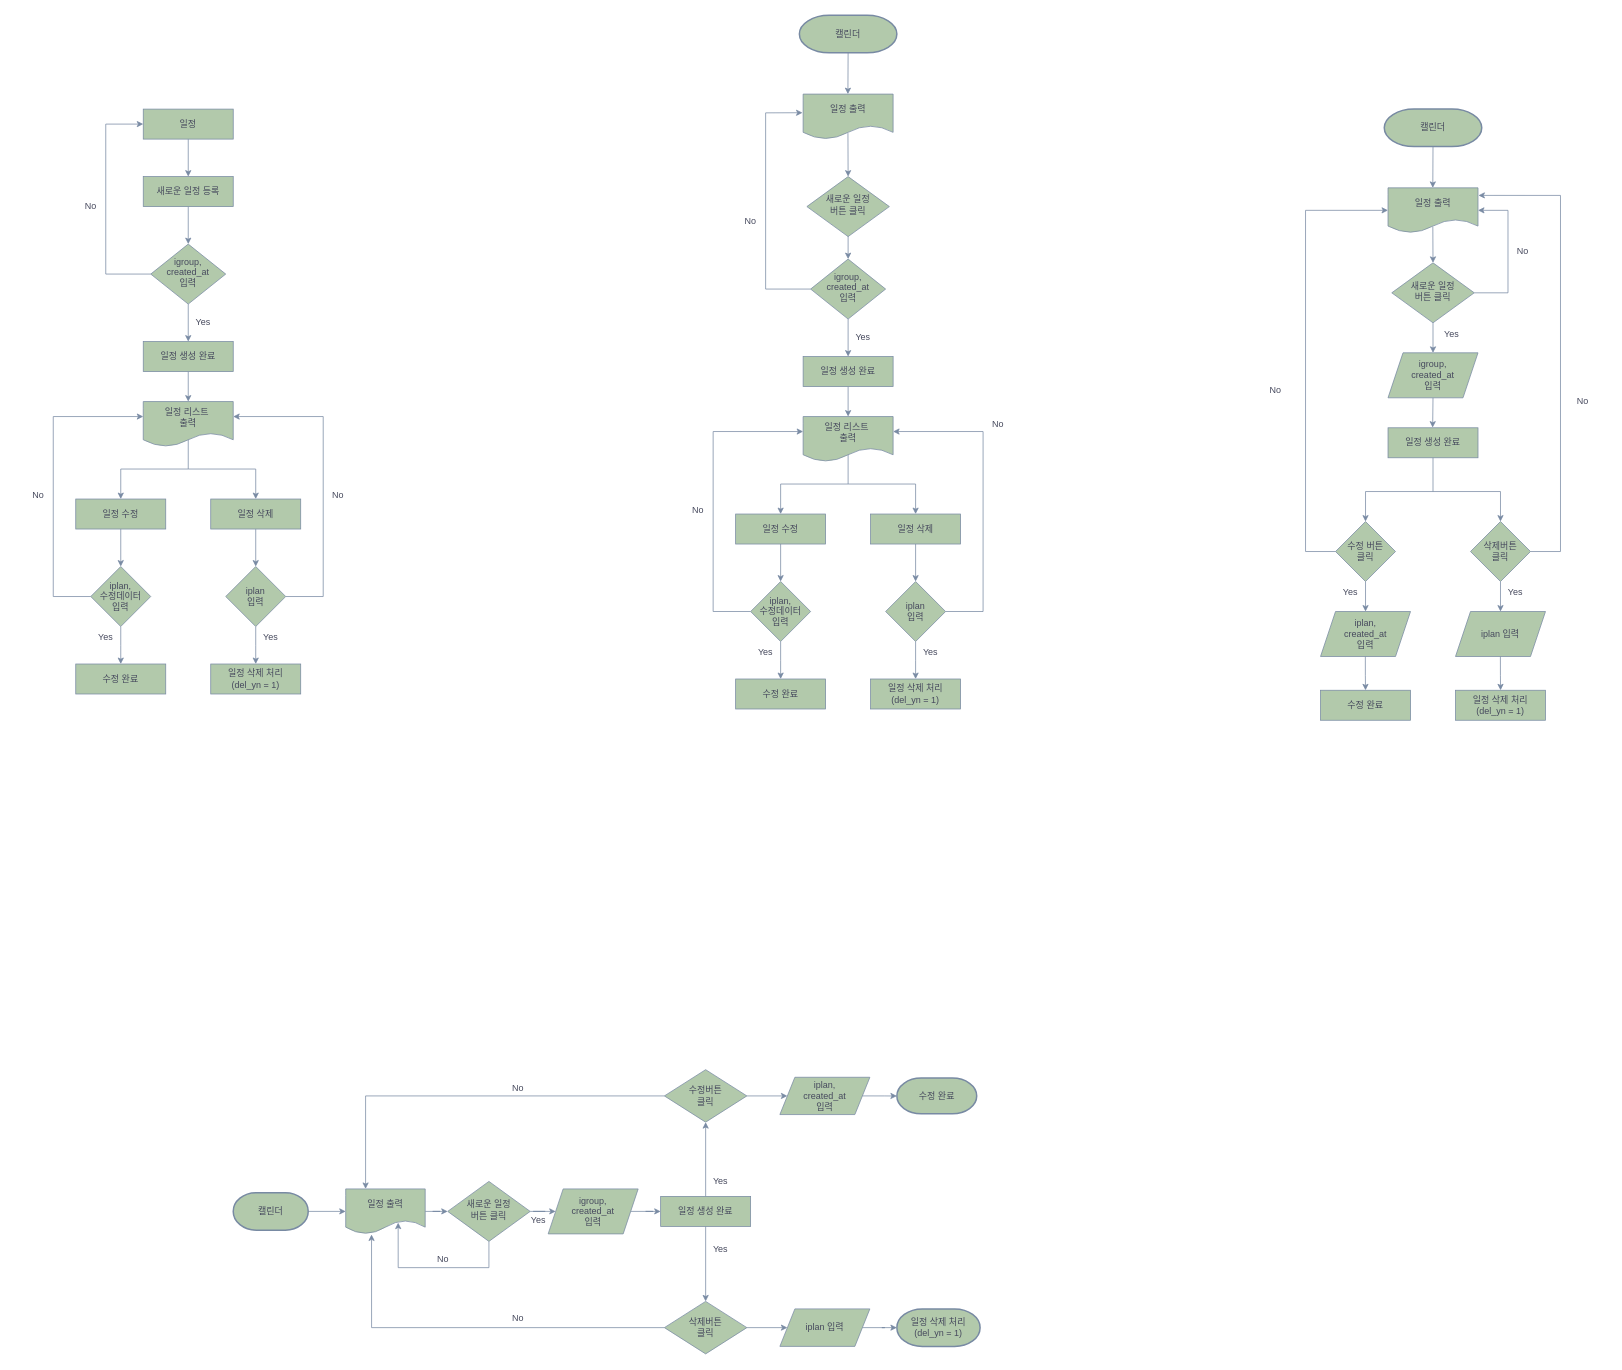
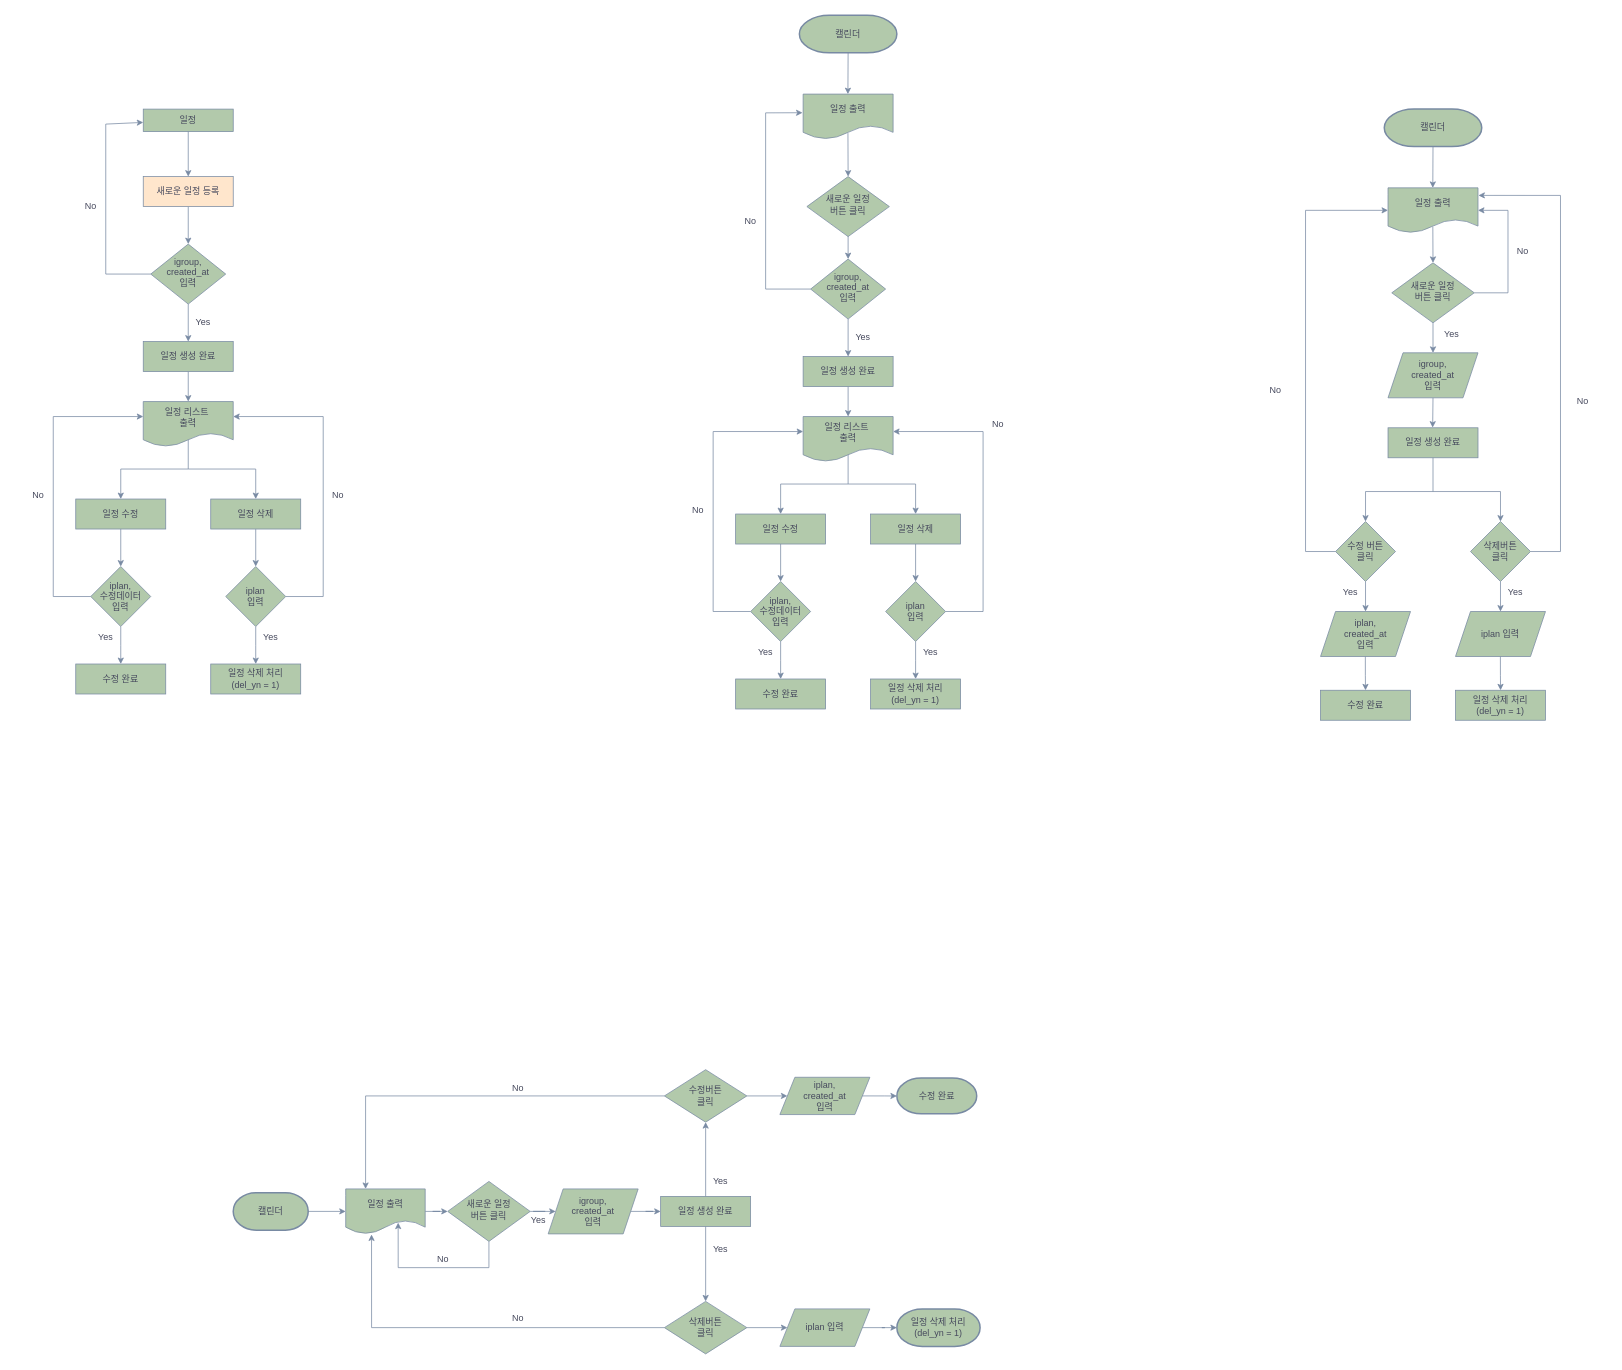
node "일정": size 90x30 -> 90x23
node "새로운 일정 등록": fillcolor #b2c9ab -> #ffe6cc
